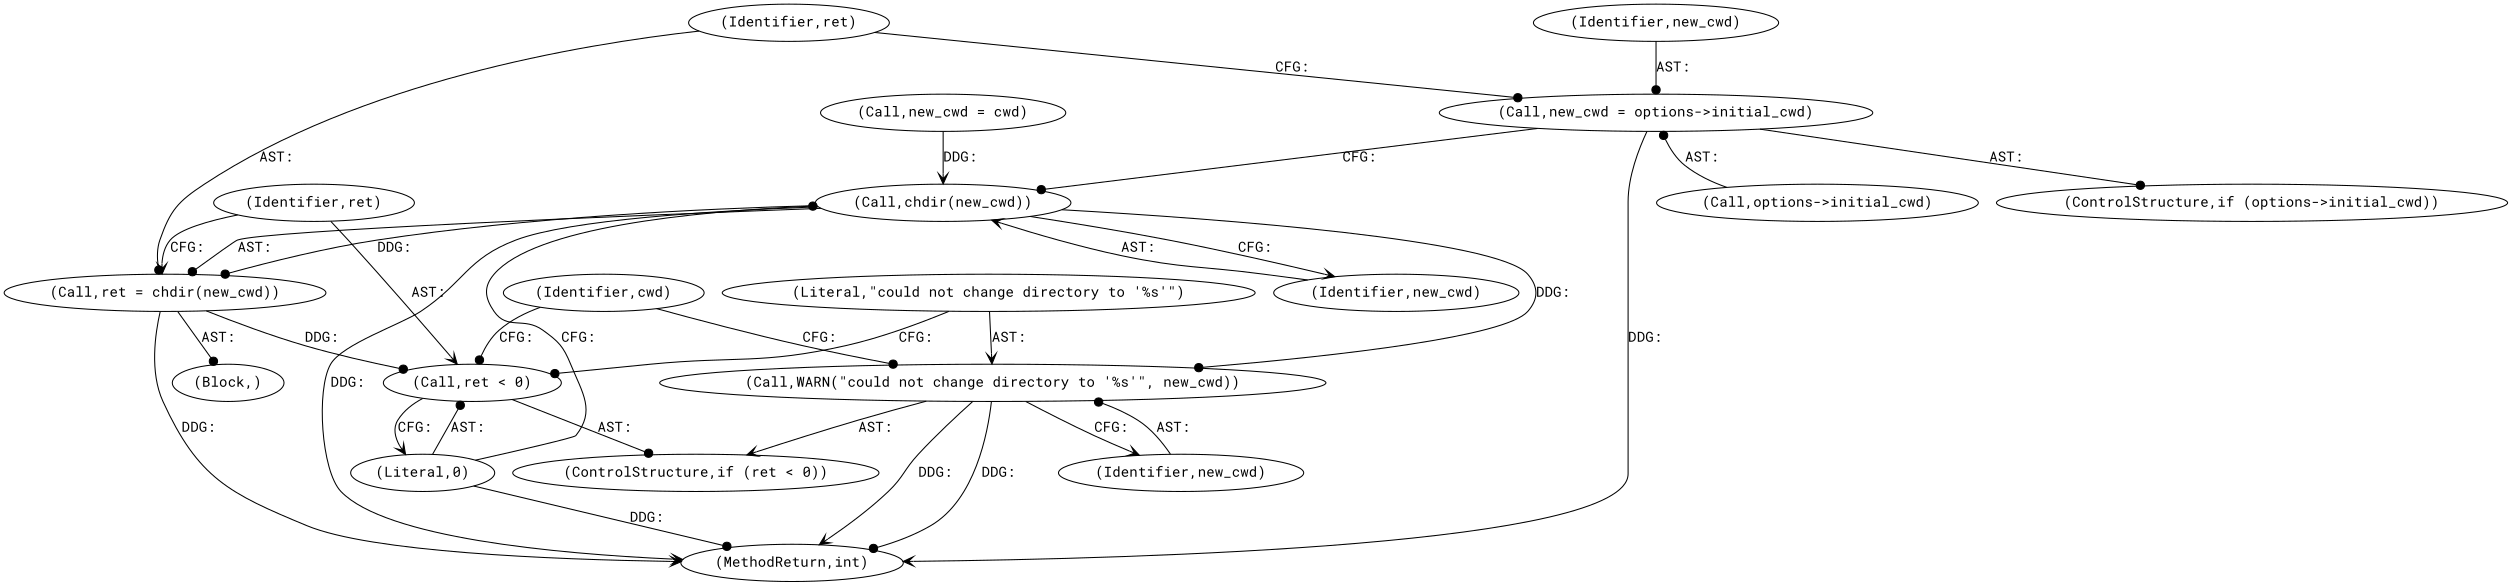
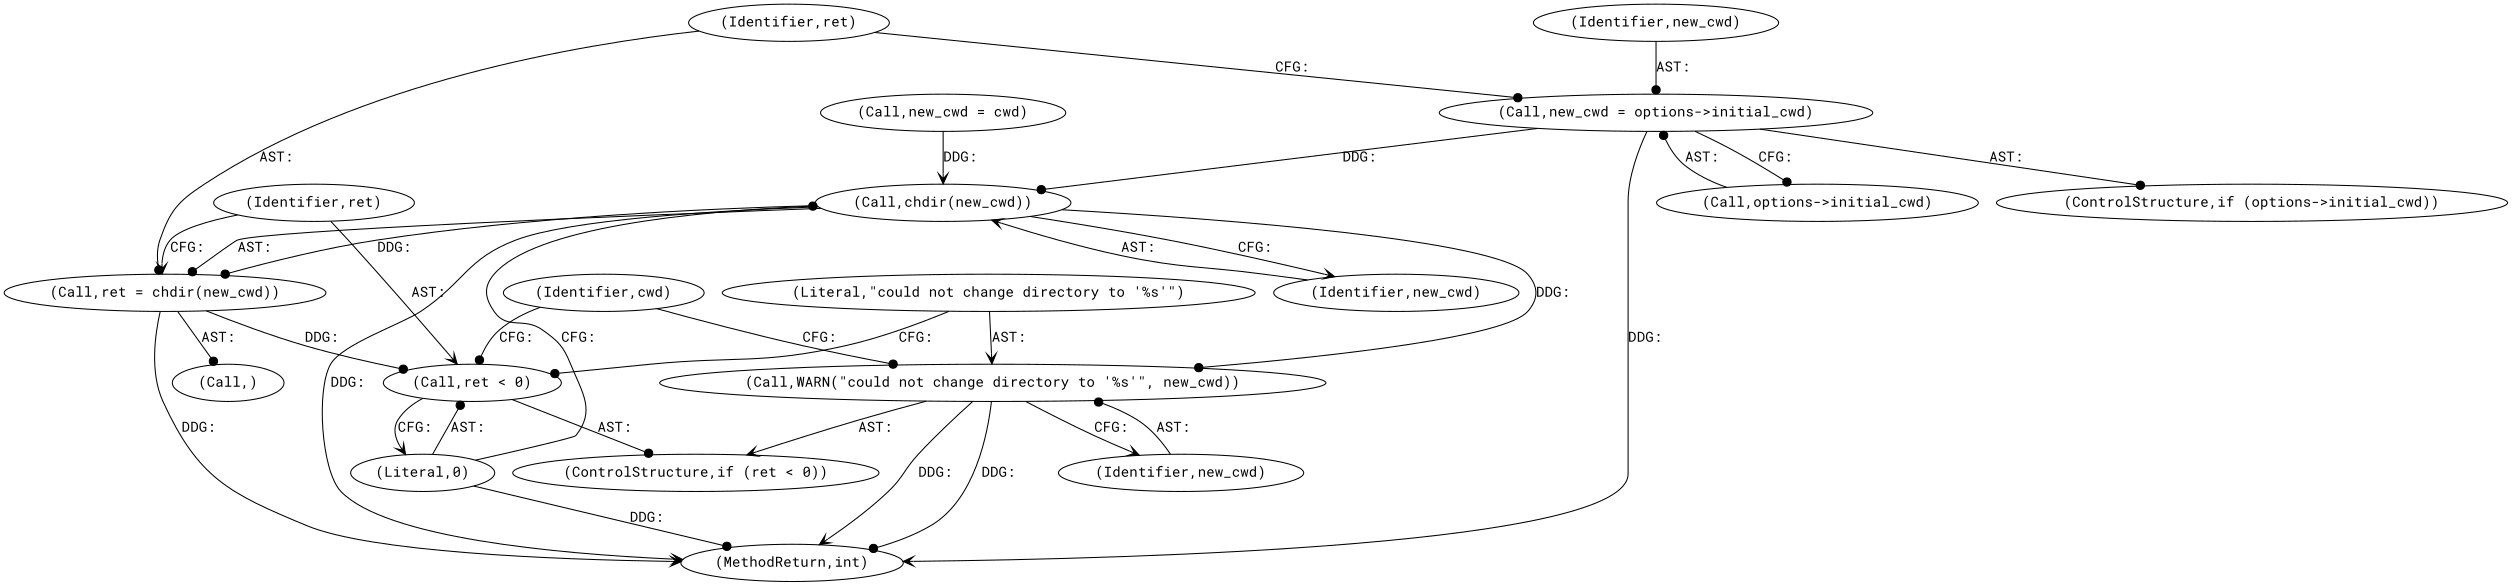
edge "(Call,new_cwd = options->initial_cwd)" -> "(Call,options->initial_cwd)": added, label "CFG:"
edge "(Call,new_cwd = options->initial_cwd)" -> "(Call,chdir(new_cwd))": label "CFG: " -> "DDG: "
node "(Block,)": label "(Block,)" -> "(Call,)"
